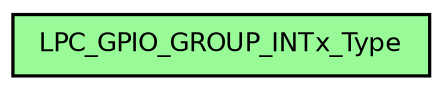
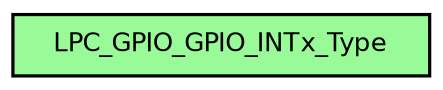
node "LPC_GPIO_GROUP_INTx_Type": label "LPC_GPIO_GROUP_INTx_Type" -> "LPC_GPIO_GPIO_INTx_Type"
